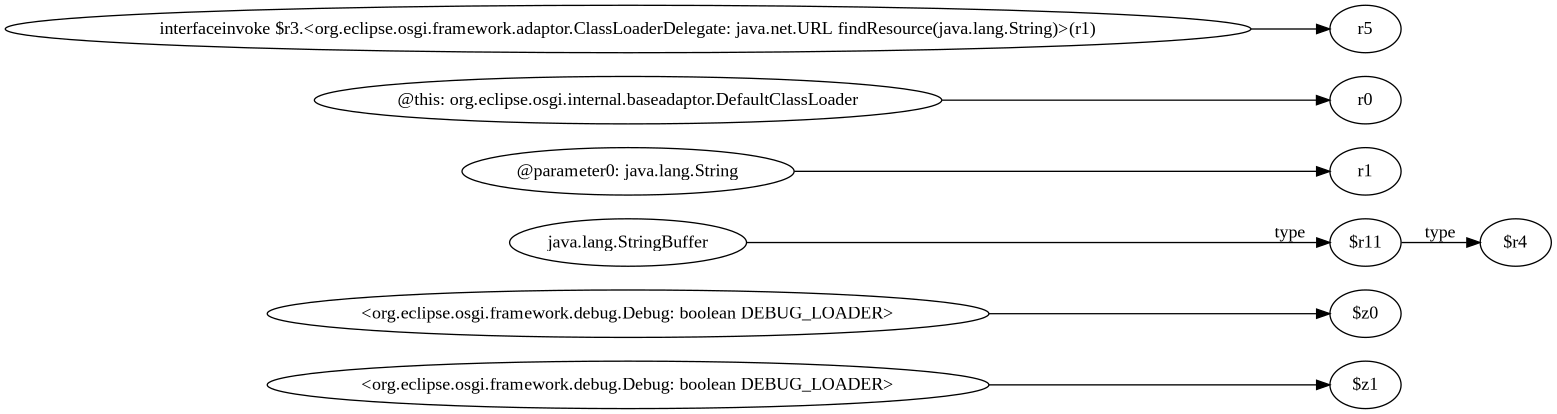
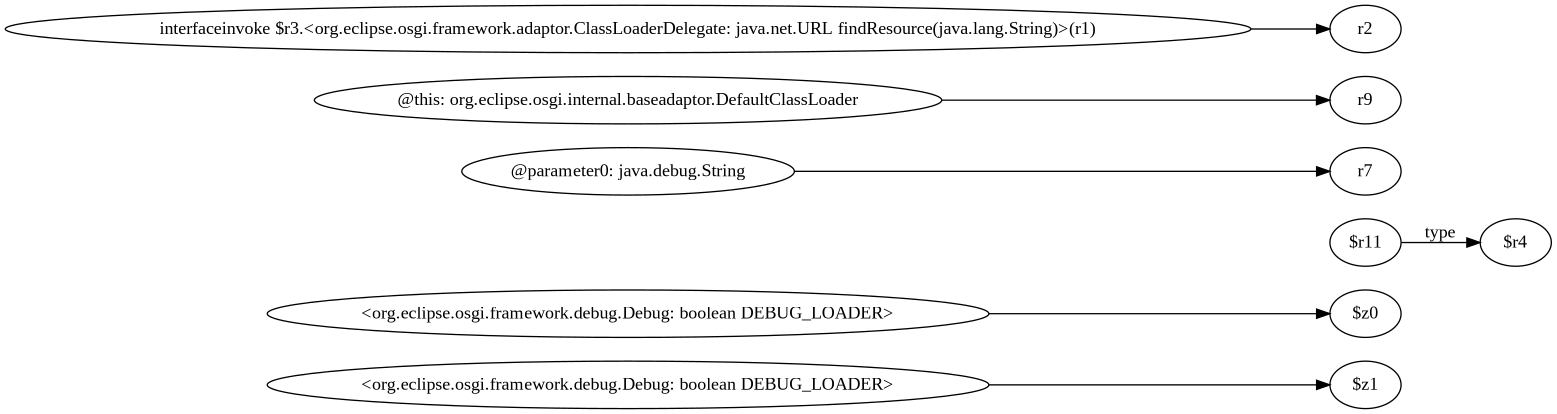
node "r5": label "r5" -> "r2"
node "r0": label "r0" -> "r9"
node "@parameter0: java.lang.String": label "@parameter0: java.lang.String" -> "@parameter0: java.debug.String"
node "r1": label "r1" -> "r7"
node "java.lang.StringBuffer": removed
